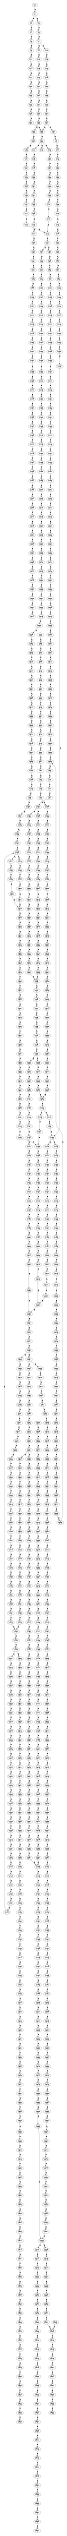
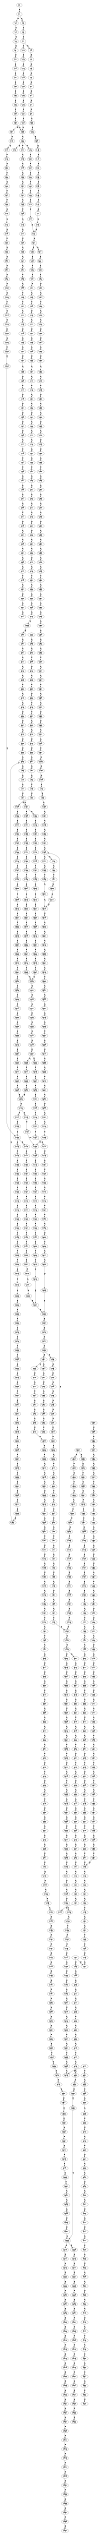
node "S320": removed
edge "S781" -> "S787": reversed
edge "S843" -> "S847": reversed
edge "S901" -> "S909": now "S901" -> "S905"
